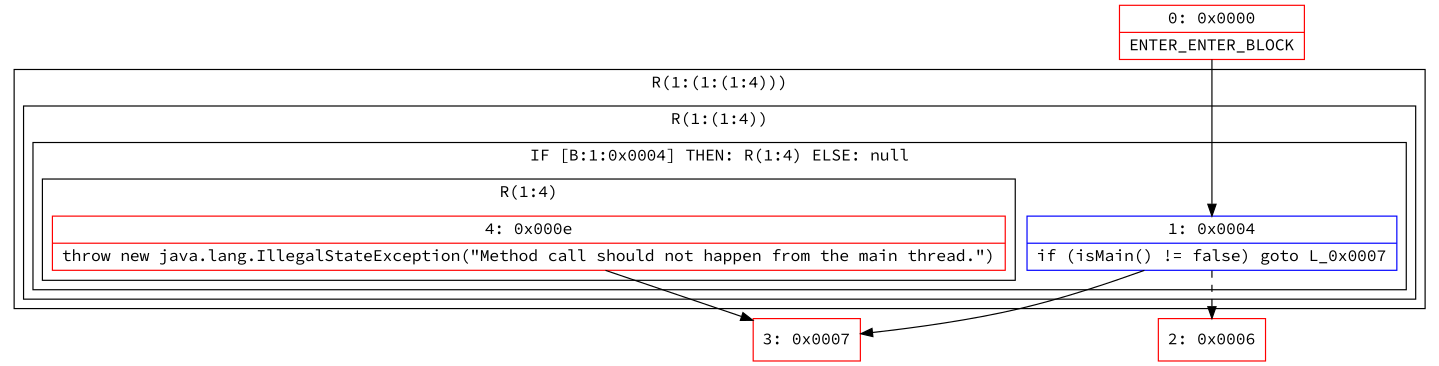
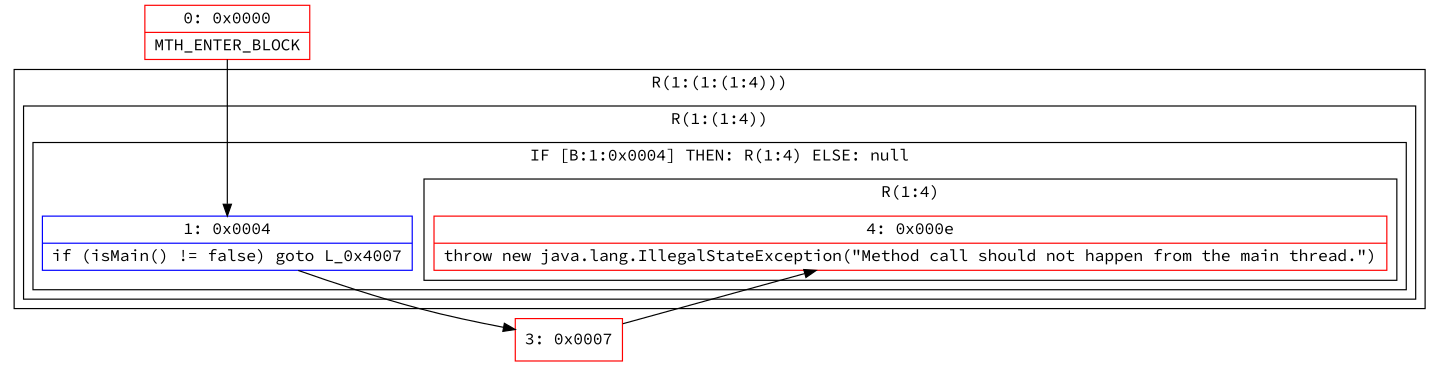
node "0: 0x0000": text "ENTER_ENTER_BLOCK" -> "MTH_ENTER_BLOCK"
node "1: 0x0004": text "if (isMain() != false) goto L_0x0007" -> "if (isMain() != false) goto L_0x4007"
edge "4: 0x000e" -> "3: 0x0007": reversed
node "2: 0x0006": removed
